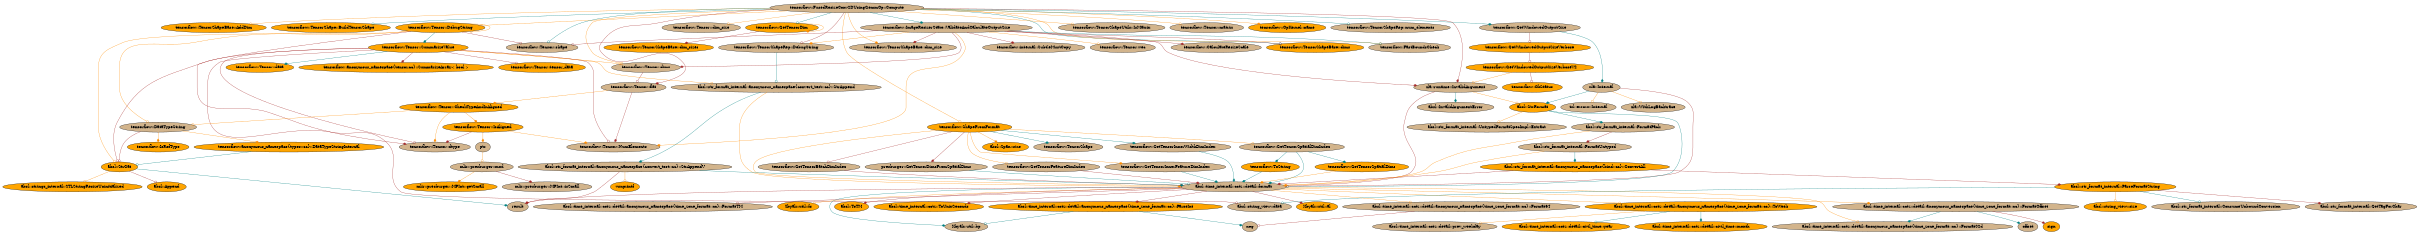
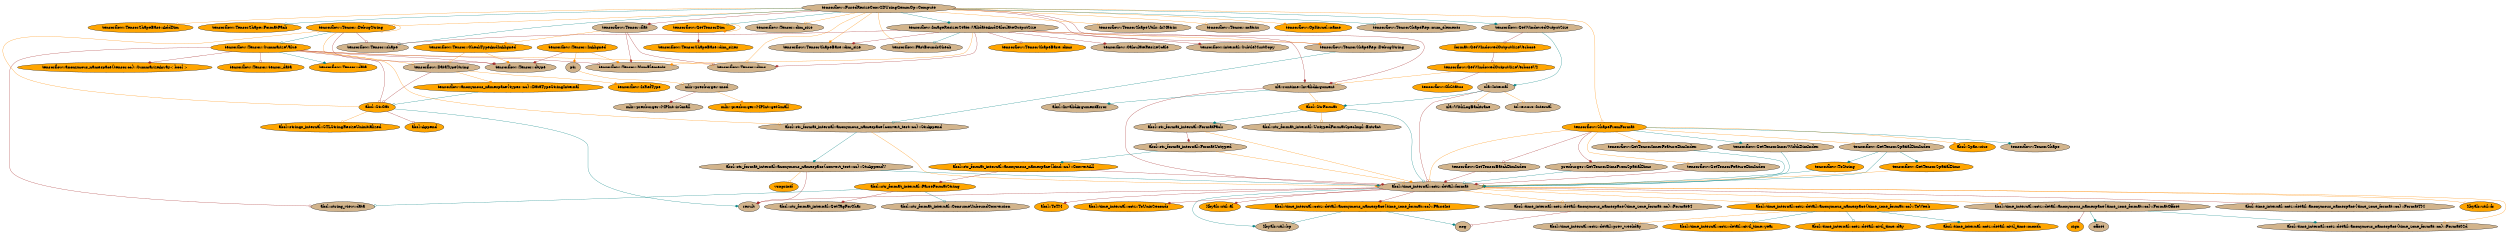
node "tensorflow::TensorShape::BuildTensorShape": label "tensorflow::TensorShape::BuildTensorShape" -> "tensorflow::TensorShape::FormatPack"
edge "tensorflow::FusedResizeConv2DUsingGemmOp::Compute" -> "tensorflow::TensorShapeBase::dims": removed
edge "tensorflow::Tensor::DebugString" -> "absl::StrCat": reversed
edge "tensorflow::Tensor::DebugString" -> "tensorflow::Tensor::SummarizeValue": arrowhead diamond -> odot
node "tensorflow::Tensor::vec": removed
node "tensorflow::GetWindowedOutputSizeVerbose": label "tensorflow::GetWindowedOutputSizeVerbose" -> "format::GetWindowedOutputSizeVerbose"
edge "tensorflow::Tensor::dims" -> "tensorflow::Tensor::flat": reversed
edge "tensorflow::Tensor::CheckTypeAndIsAligned" -> "tensorflow::Tensor::IsAligned": removed
node "absl::string_view::size": removed
node "absl::time_internal::cctz::detail::civil_time::day": added
